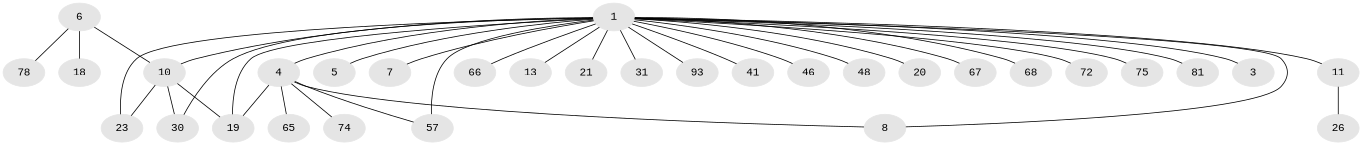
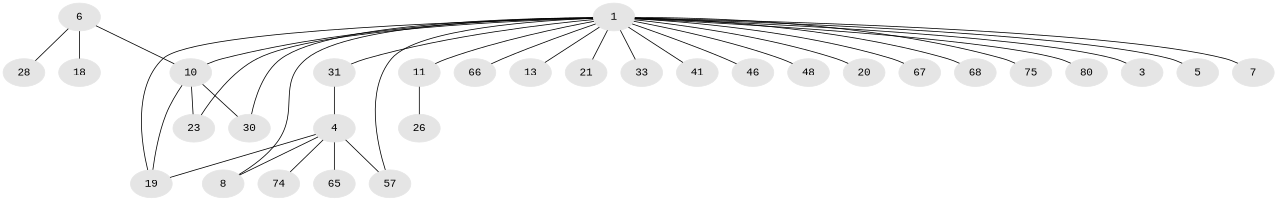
edge "1" -- "4": now "31" -- "4"
node "78": label "78" -> "28"
node "93": label "93" -> "33"
node "72": removed
node "81": label "81" -> "80"
